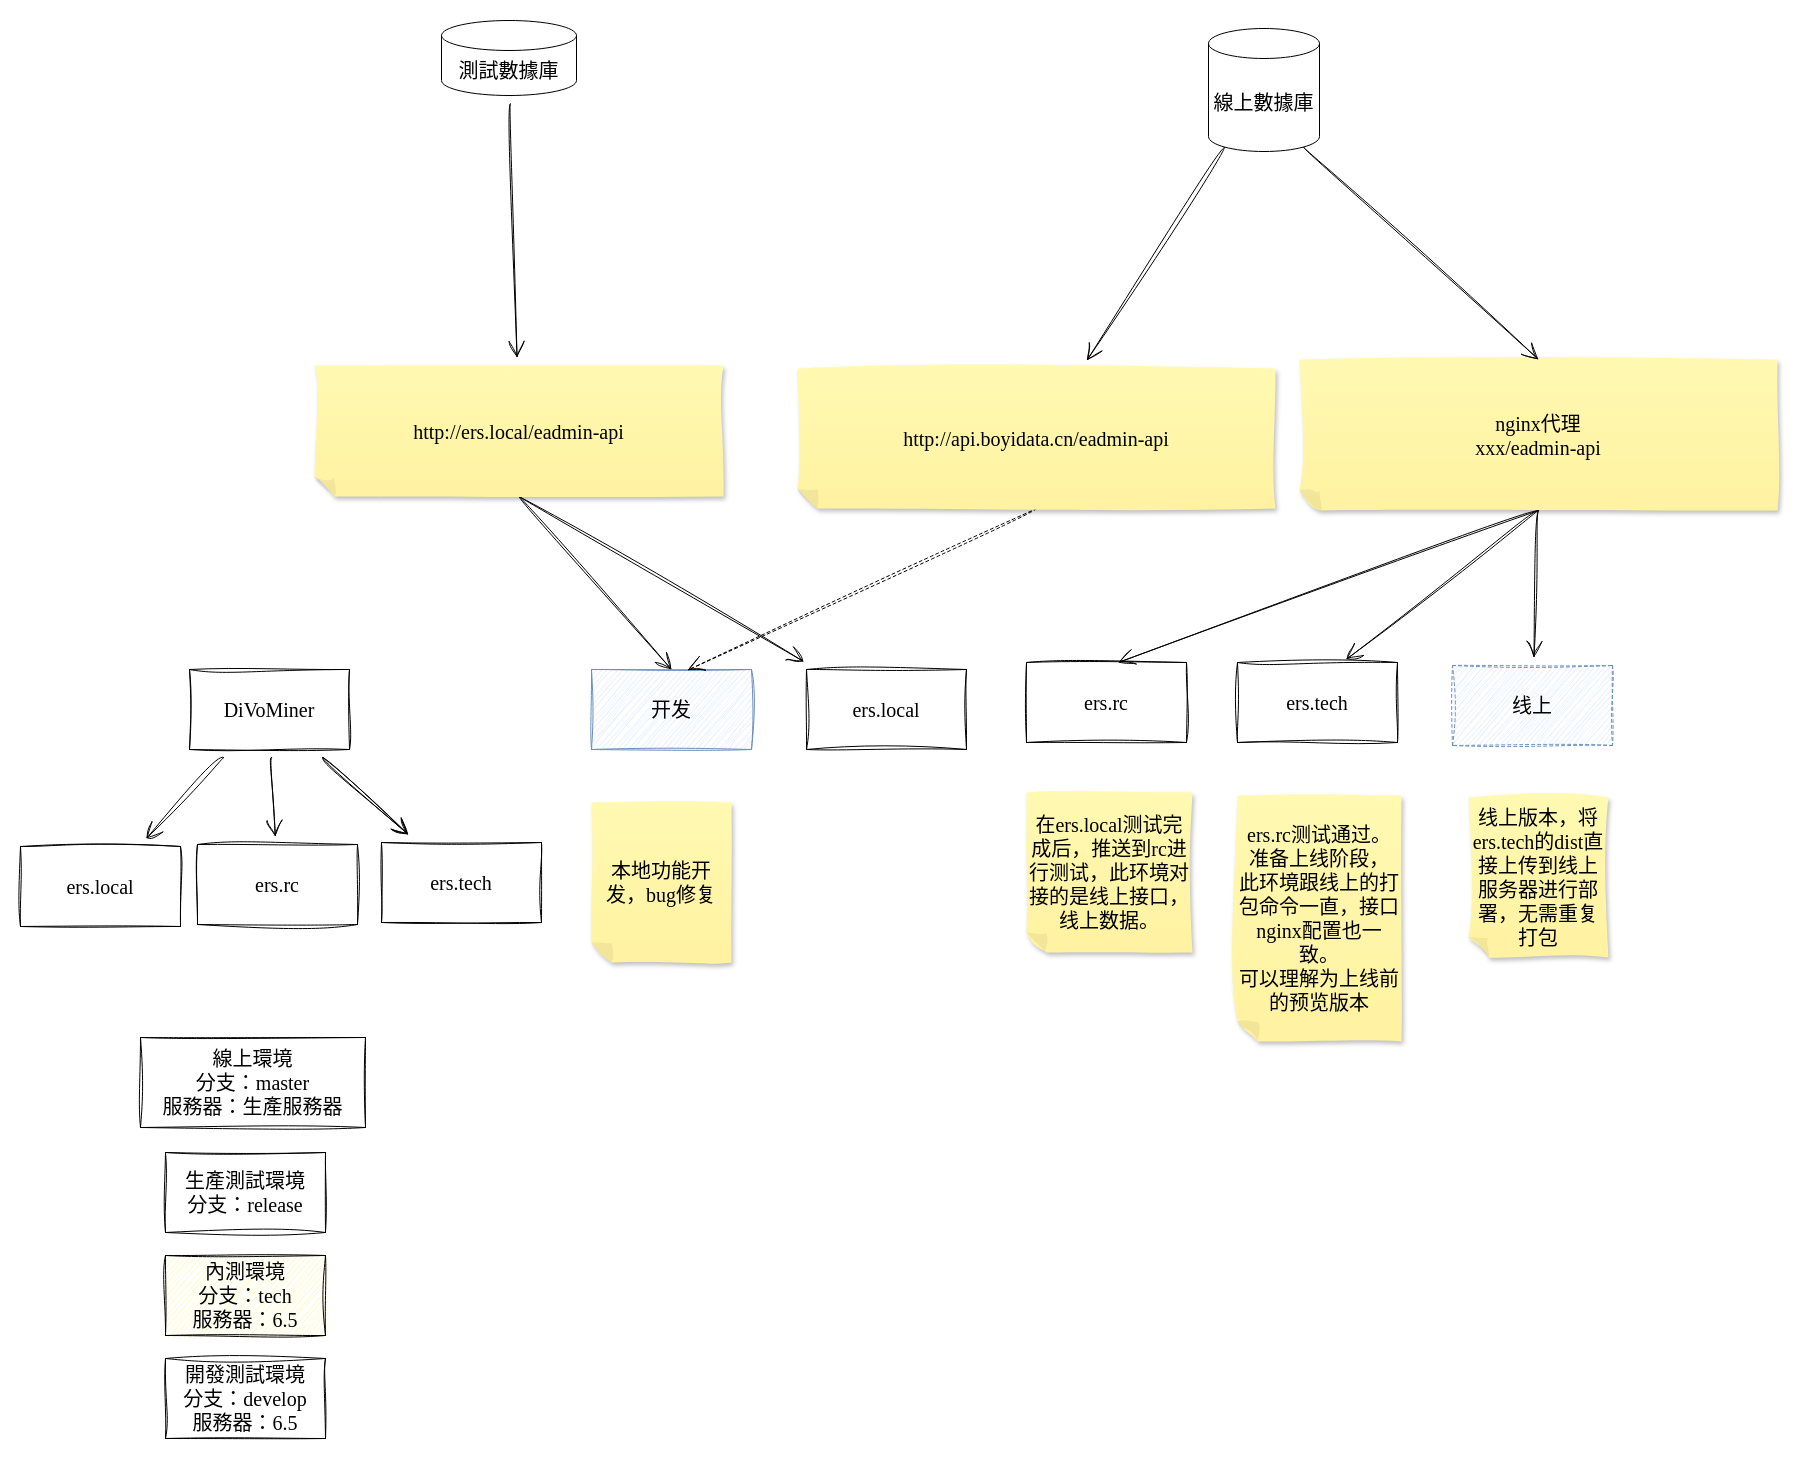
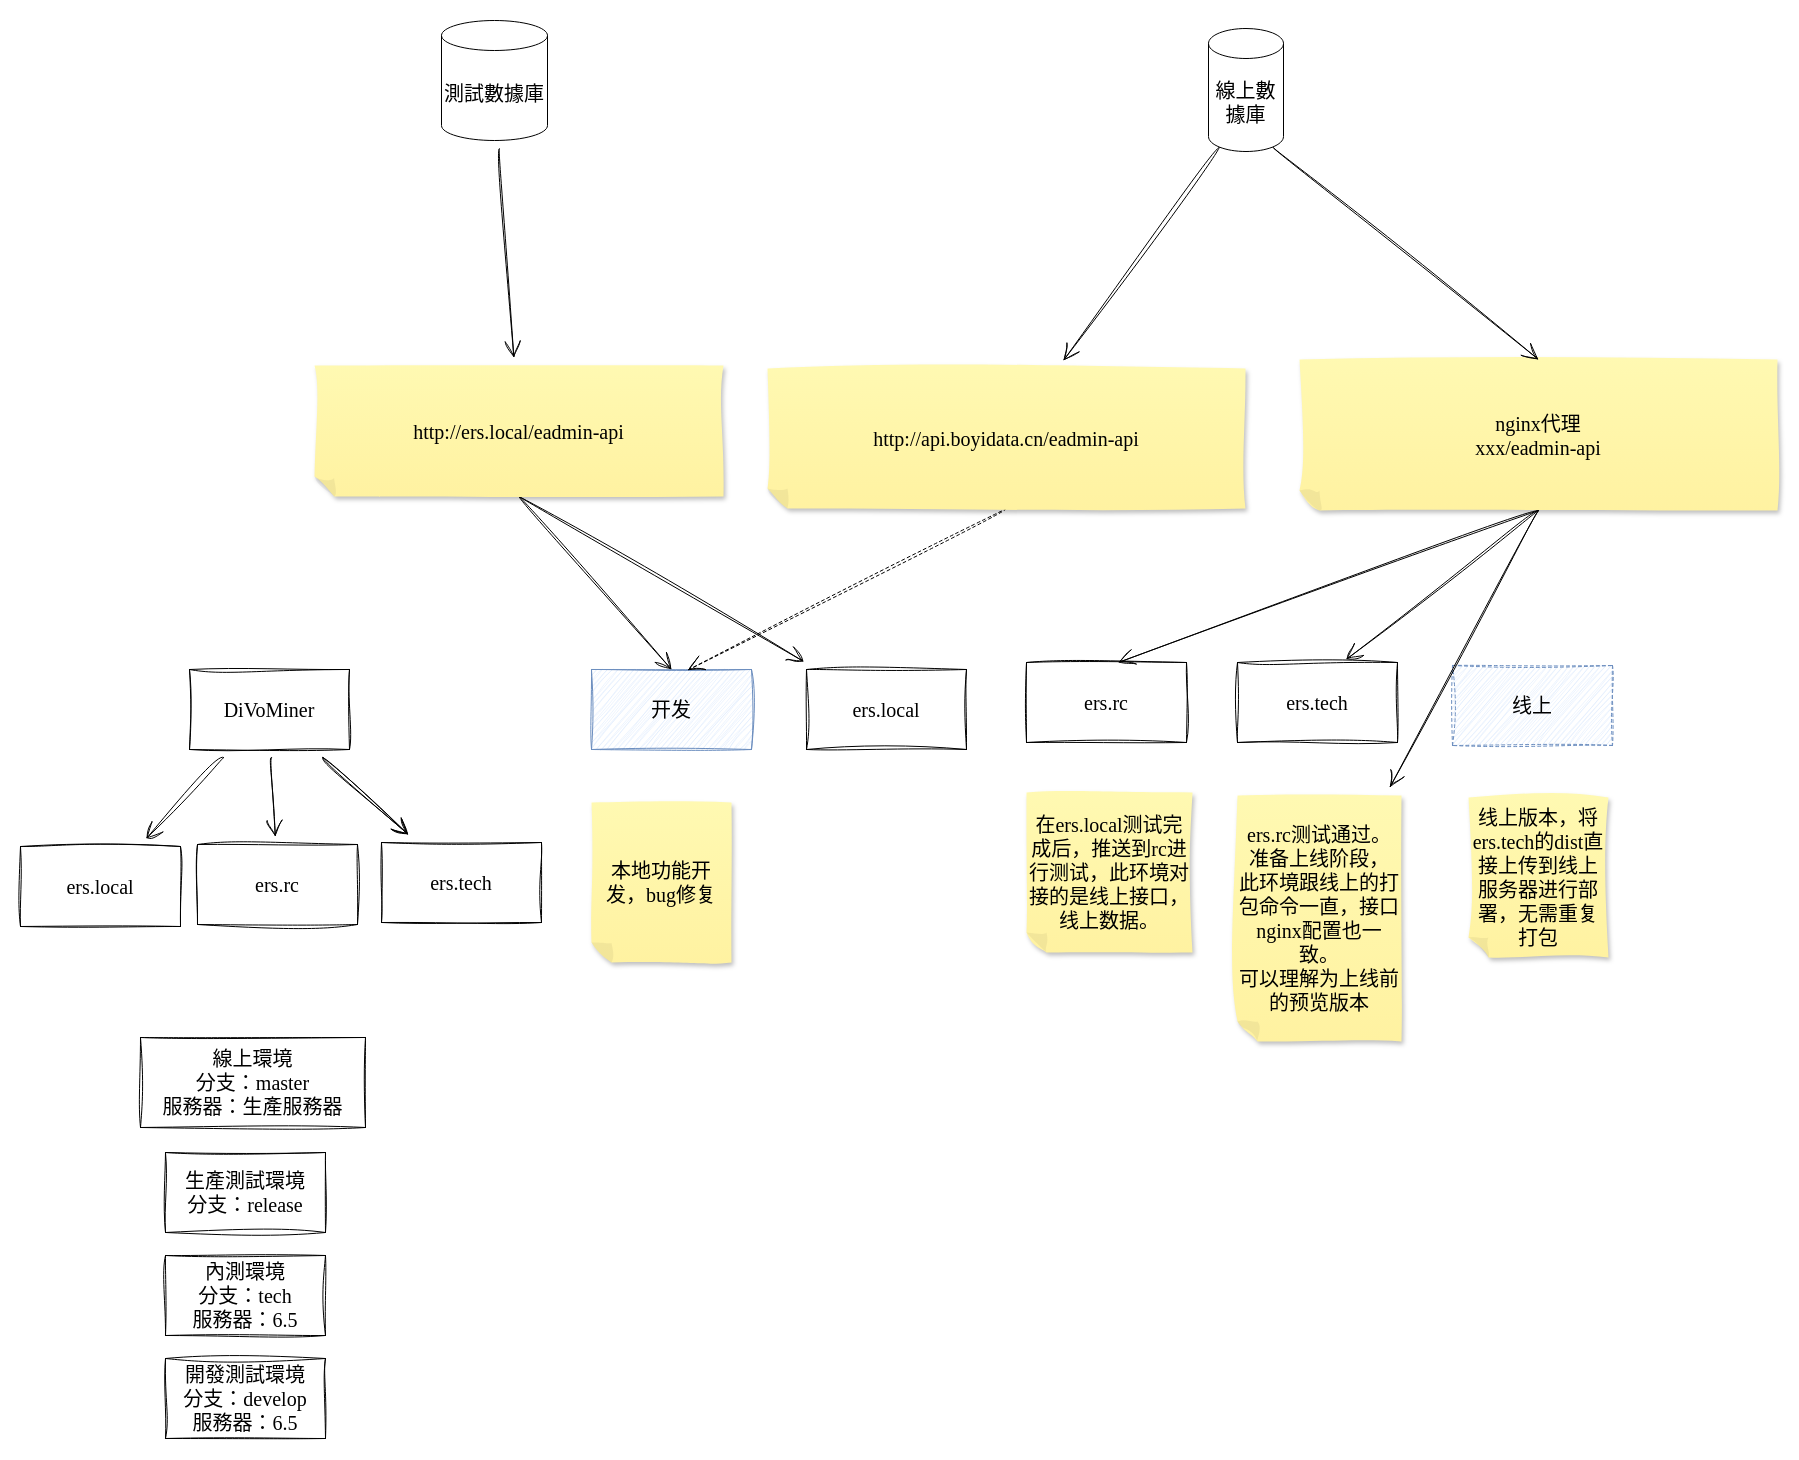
node "測試數據庫": size 135x75 -> 106x120
node "線上數據庫": size 111x123 -> 75x123
node "http://api.boyidata.cn/eadmin-api": moved (1037, 439) -> (1007, 439)
edge "nginx代理 xxx/eadmin-api" -> "线上": now "nginx代理 xxx/eadmin-api" -> "ers.rc测试通过。准备上线阶段， 此环境跟线上的打包命令一直，接口nginx配置也一致。 可以理解为上线前的预览版本"
node "內測環境 分支：tech 服務器：6.5": fillcolor #fff9b2 -> #ffffff
